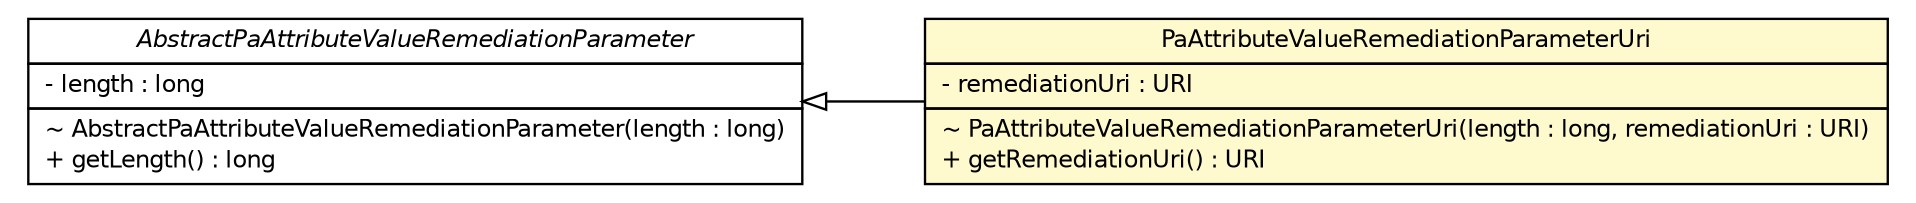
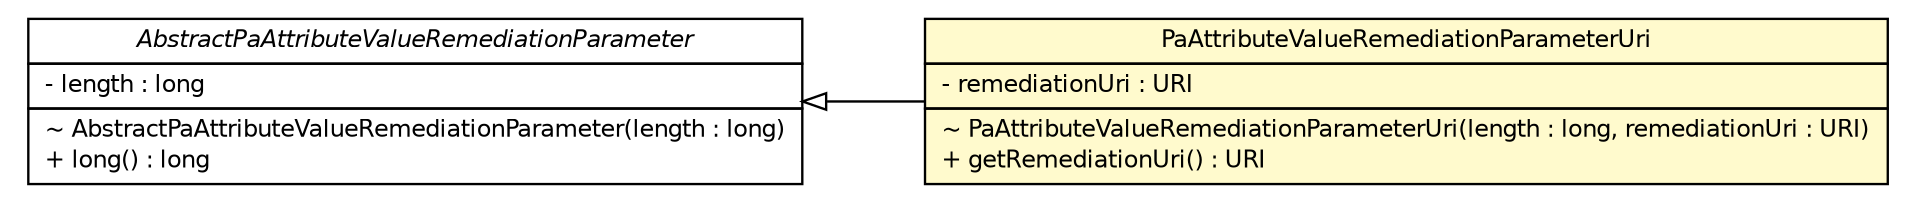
node "AbstractPaAttributeValueRemediationParameter": text "+ getLength() : long" -> "+ long() : long"
